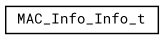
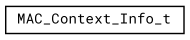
node "MAC_Info_Info_t": label "MAC_Info_Info_t" -> "MAC_Context_Info_t"
